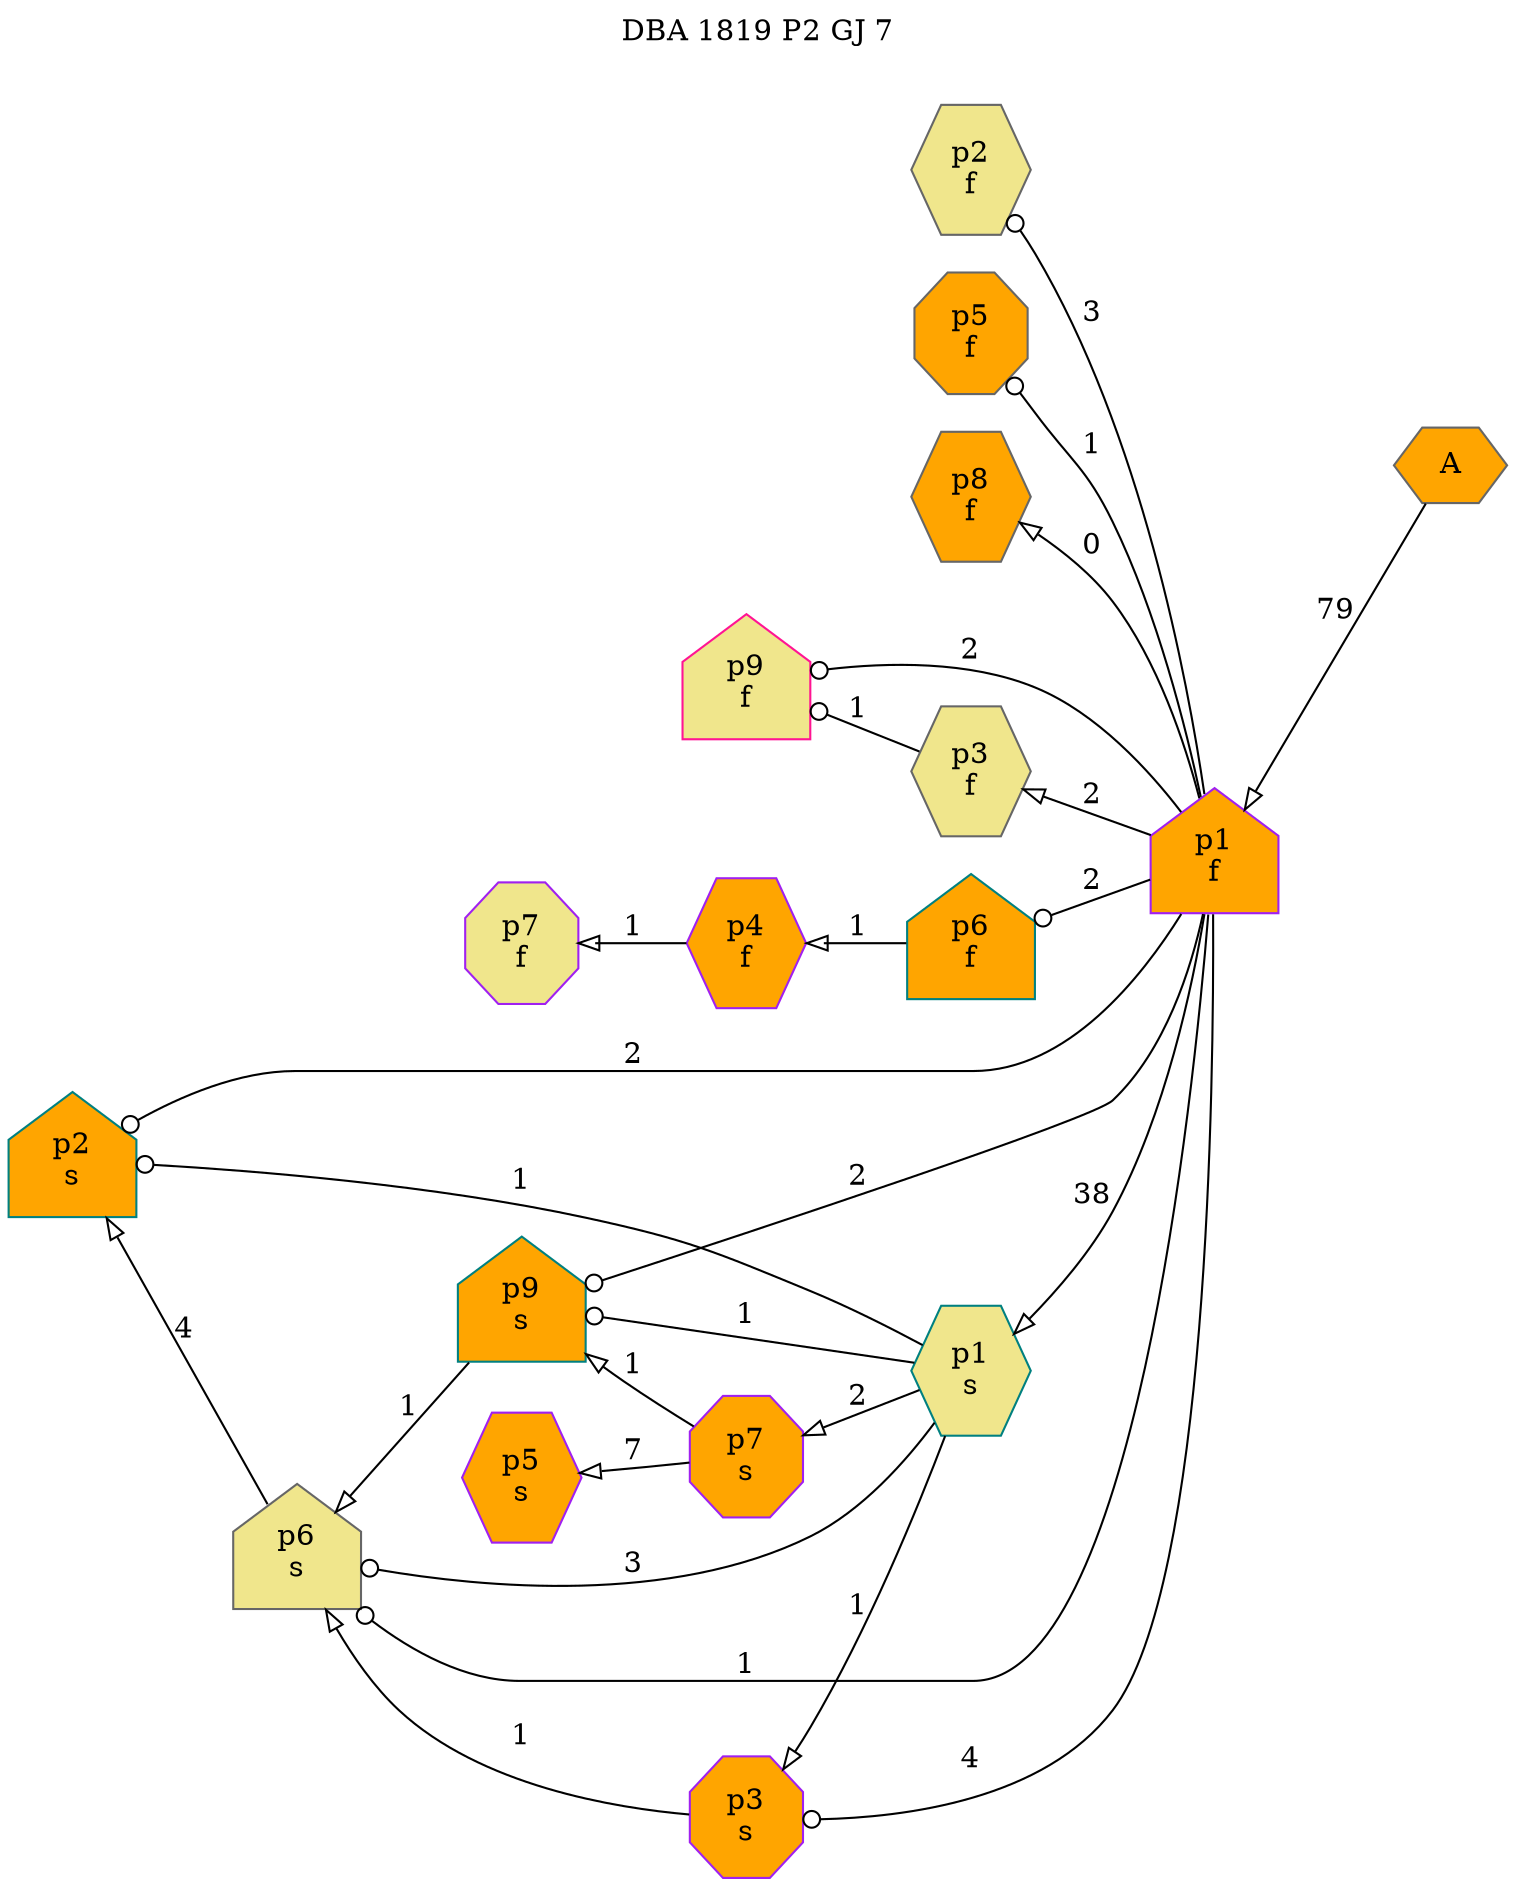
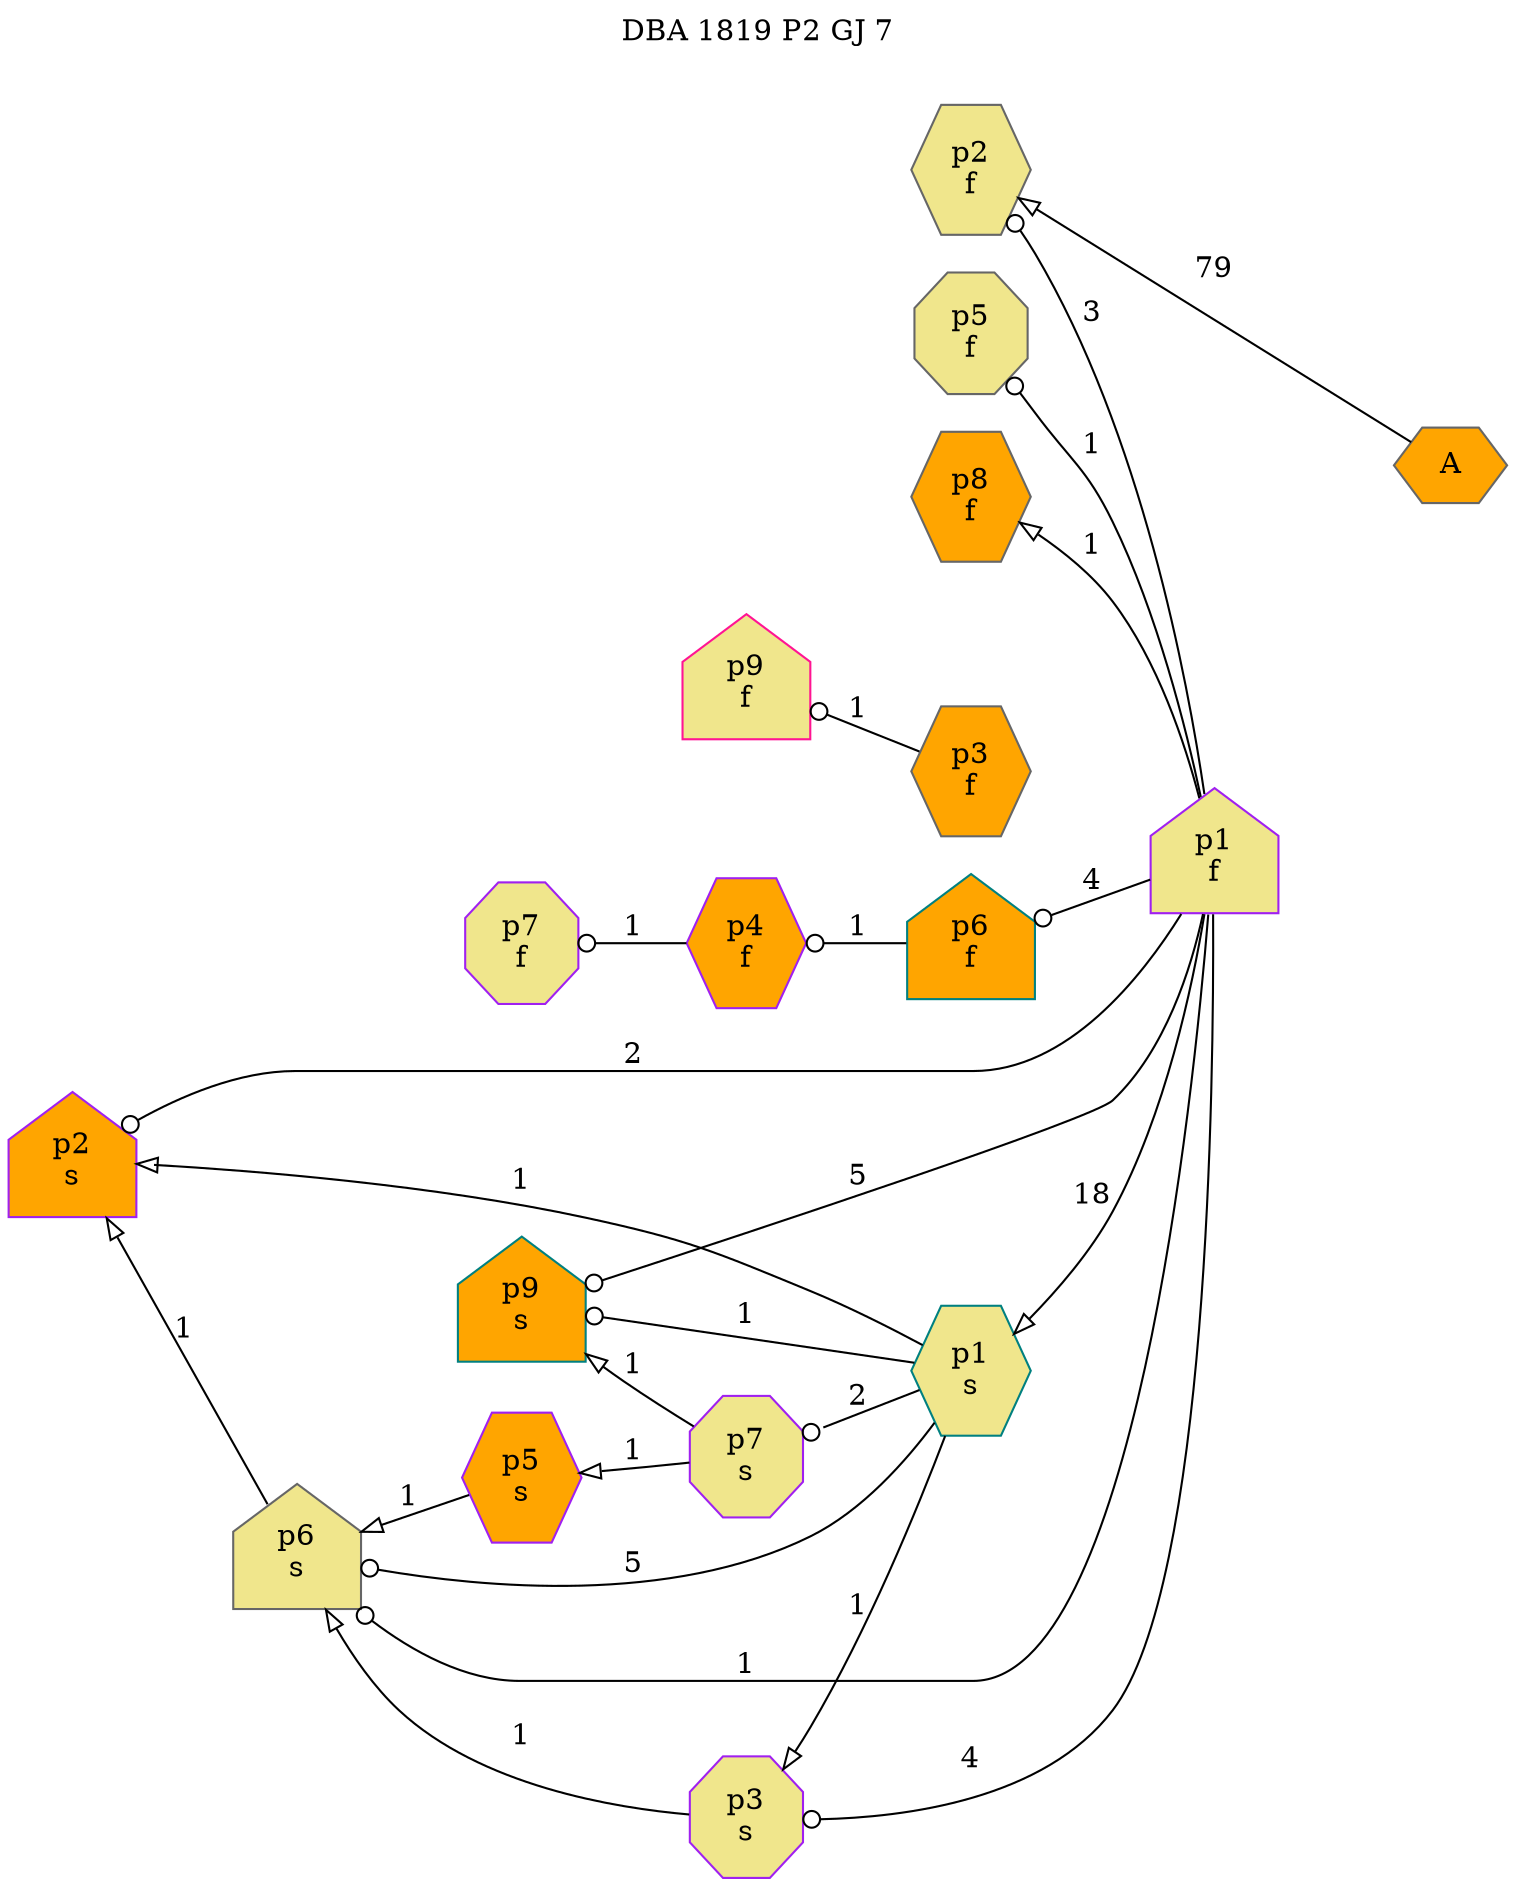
node "p5 f": fillcolor orange -> khaki
edge "p1 f" -> "p8 f": label "0" -> "1"
edge "A" -> "p1 f": now "A" -> "p2 f"
edge "p1 f" -> "p9 f": removed, label "2"
node "p3 f": fillcolor khaki -> orange
edge "p1 f" -> "p3 f": removed, label "2"
node "p1 f": fillcolor orange -> khaki
edge "p1 f" -> "p6 f": label "2" -> "4"
edge "p4 f" -> "p7 f": arrowhead onormal -> odot
edge "p6 f" -> "p4 f": arrowhead onormal -> odot
node "p2 s": color teal -> purple
edge "p1 f" -> "p9 s": label "2" -> "5"
edge "p1 f" -> "p1 s": label "38" -> "18"
edge "p1 s" -> "p2 s": arrowhead odot -> onormal
edge "p6 s" -> "p2 s": label "4" -> "1"
edge "p1 s" -> "p7 s": arrowhead onormal -> odot
edge "p9 s" -> "p6 s": now "p5 s" -> "p6 s"
edge "p7 s" -> "p5 s": label "7" -> "1"
node "p7 s": fillcolor orange -> khaki
edge "p1 s" -> "p6 s": label "3" -> "5"
node "p3 s": fillcolor orange -> khaki
